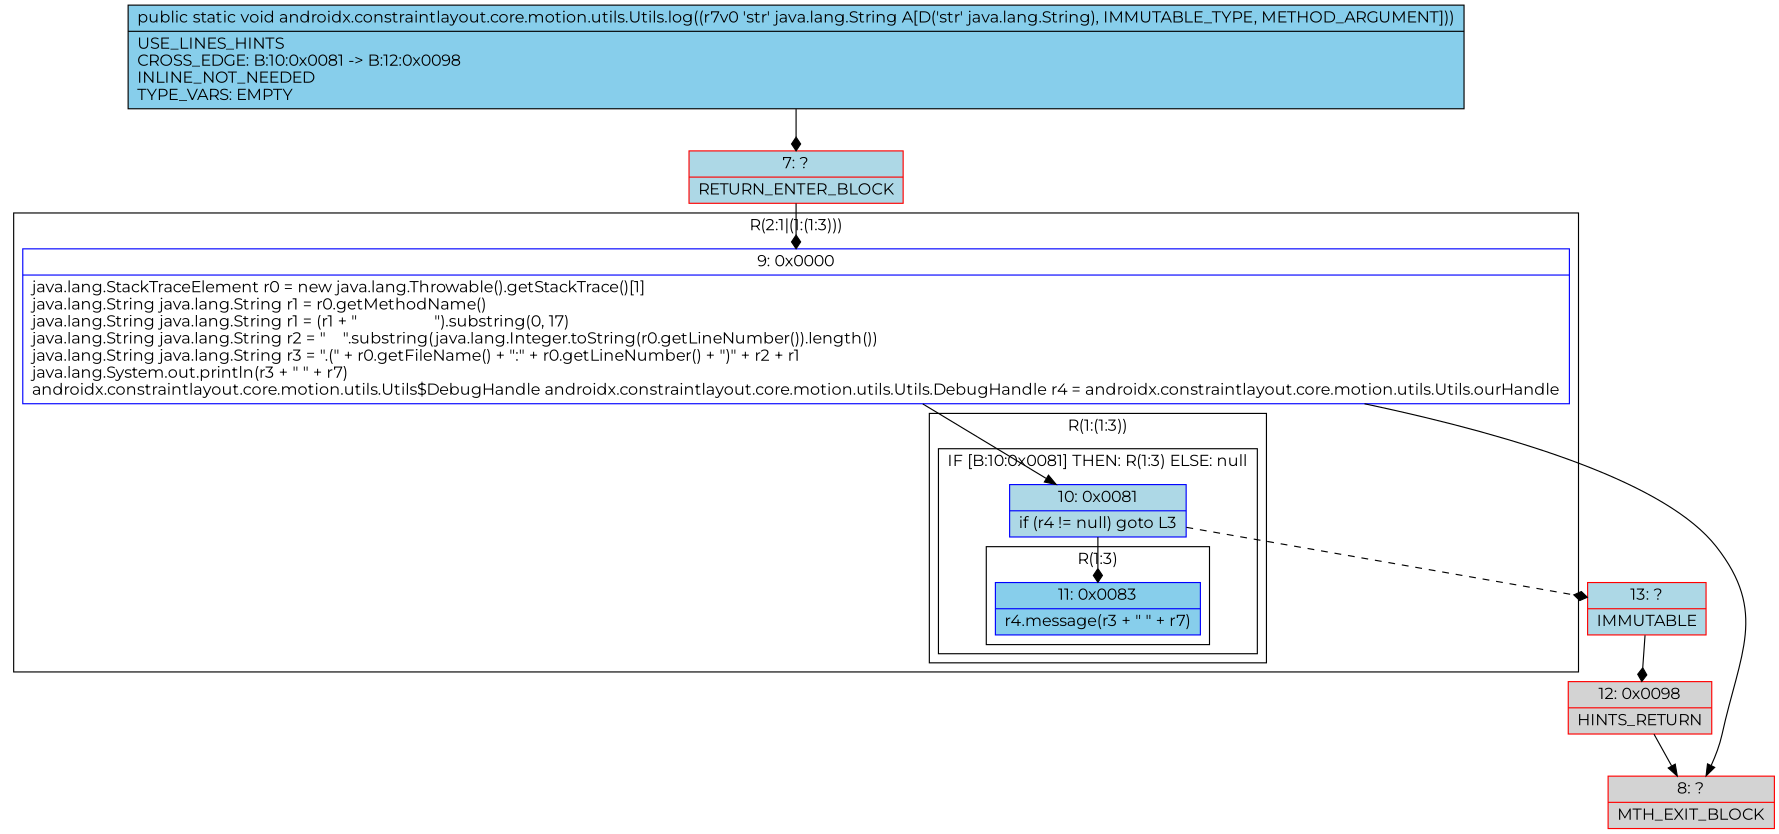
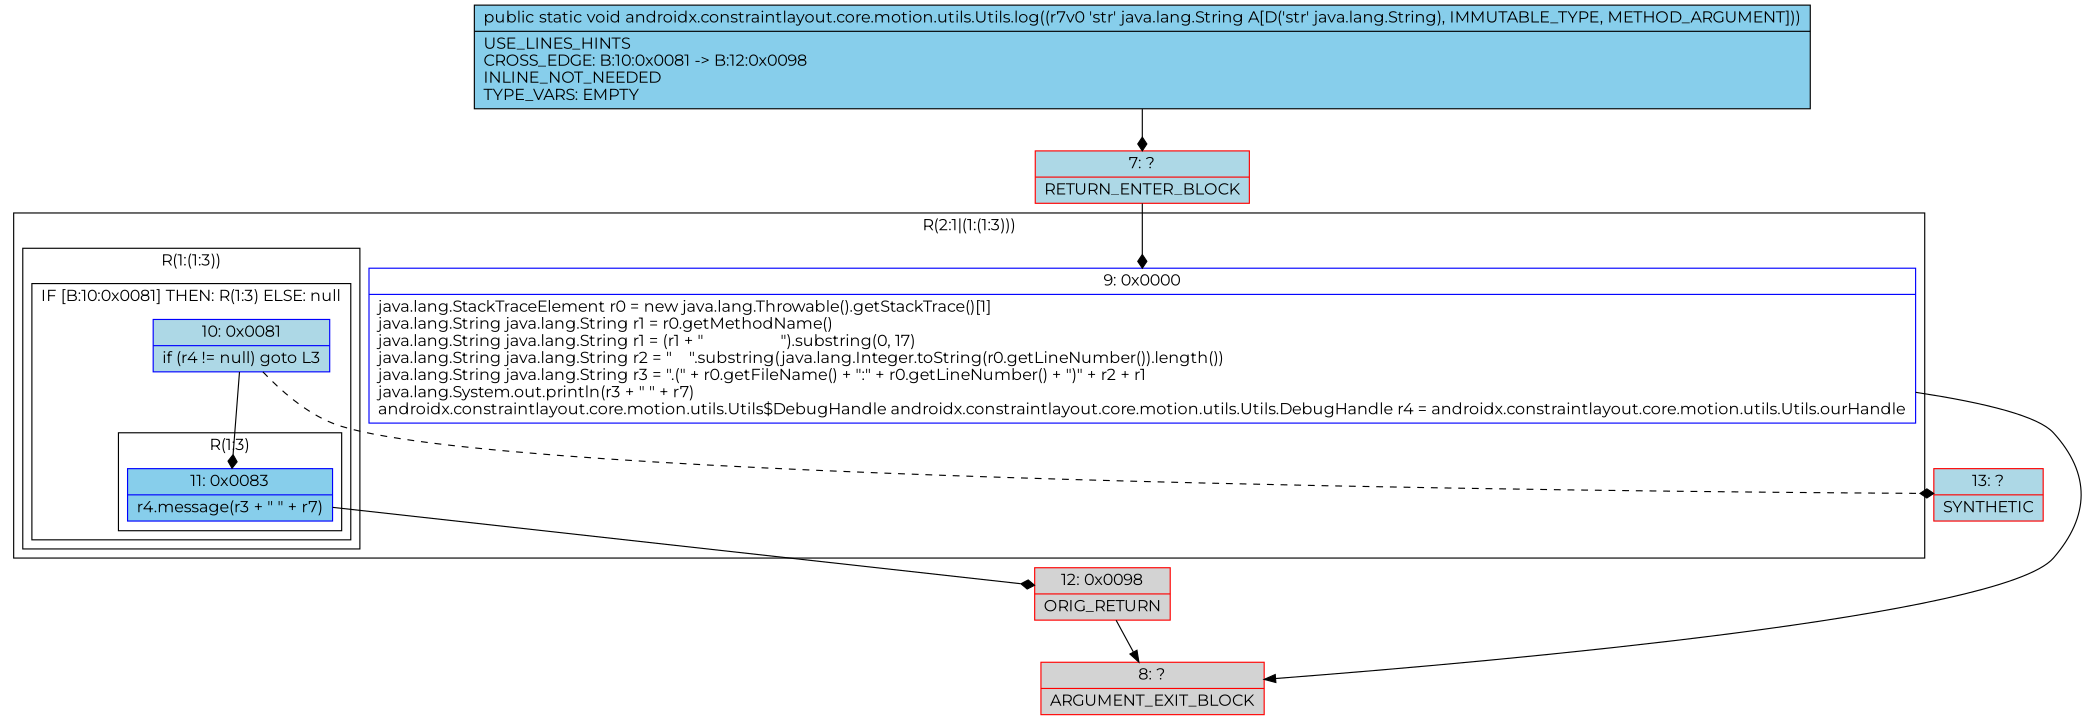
edge "9: 0x0000" -> "10: 0x0081": removed
node "13: ?": text "IMMUTABLE" -> "SYNTHETIC"
edge "13: ?" -> "12: 0x0098": now "11: 0x0083" -> "12: 0x0098"
node "12: 0x0098": text "HINTS_RETURN" -> "ORIG_RETURN"
node "8: ?": text "MTH_EXIT_BLOCK" -> "ARGUMENT_EXIT_BLOCK"
